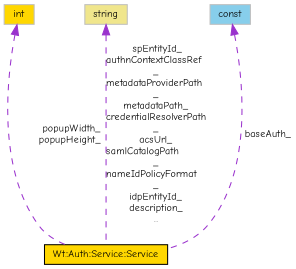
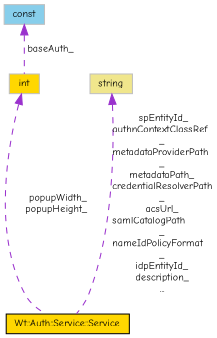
edge "Wt::Auth::Service::Service" -> "const": now "int" -> "const"
